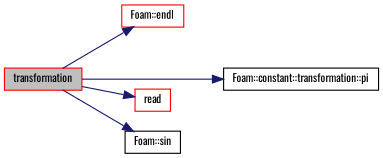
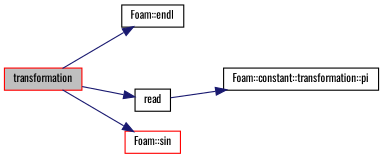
node "Foam::endl": color red -> black
edge "transformation" -> "Foam::constant::transformation::pi": now "read" -> "Foam::constant::transformation::pi"
node "read": color red -> black
node "Foam::sin": color black -> red
